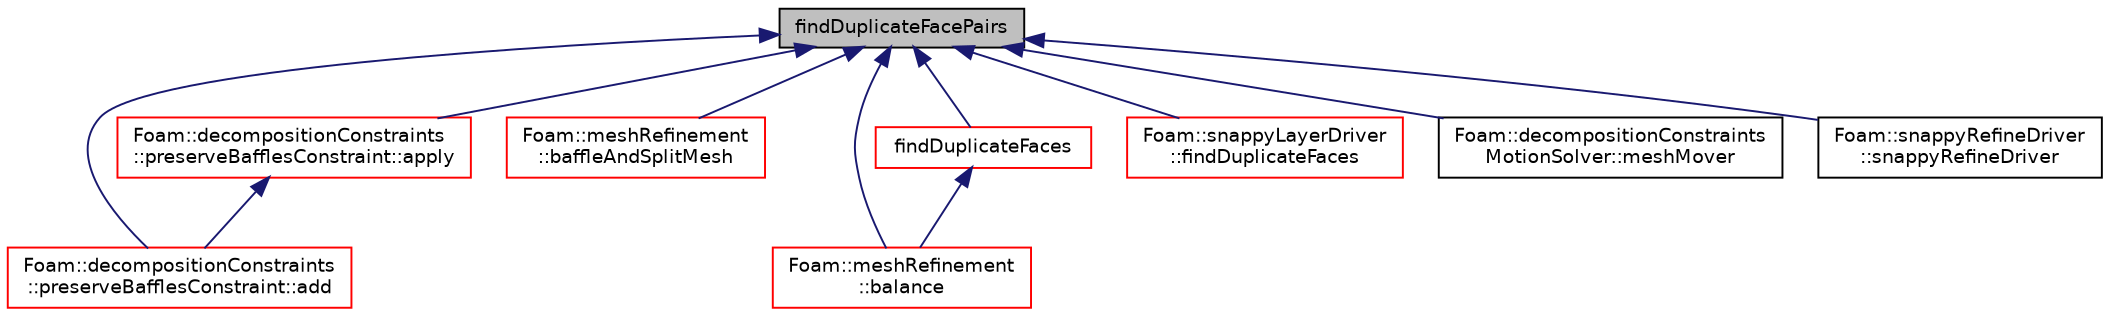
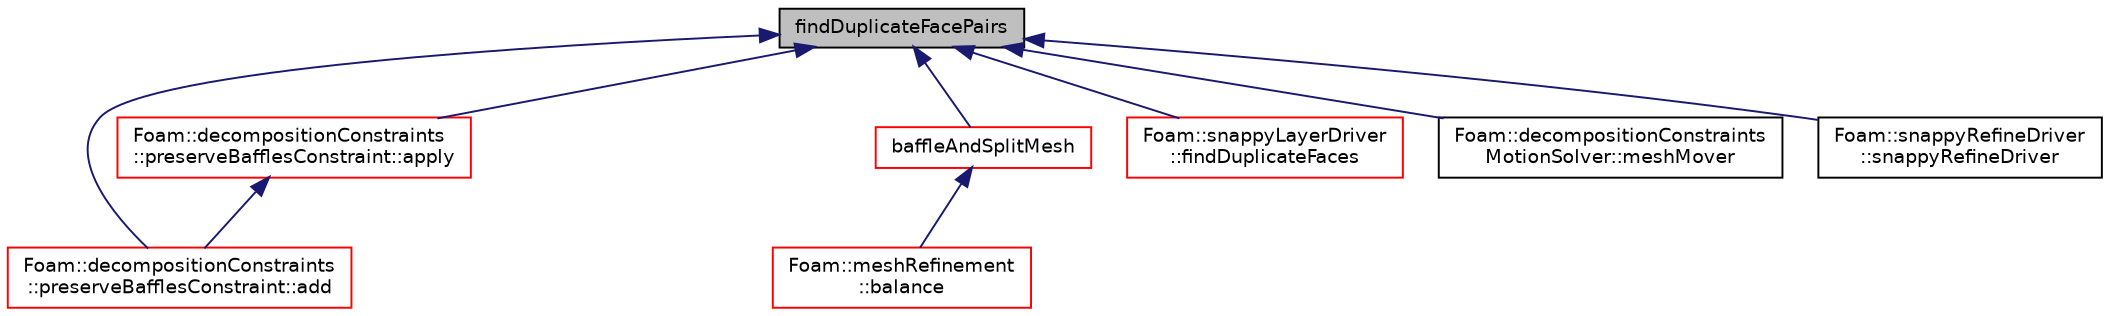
node "Foam::meshRefinement ::baffleAndSplitMesh": removed
node "findDuplicateFaces": label "findDuplicateFaces" -> "baffleAndSplitMesh"
edge "Foam::meshRefinement ::balance" -> "findDuplicateFacePairs": removed
